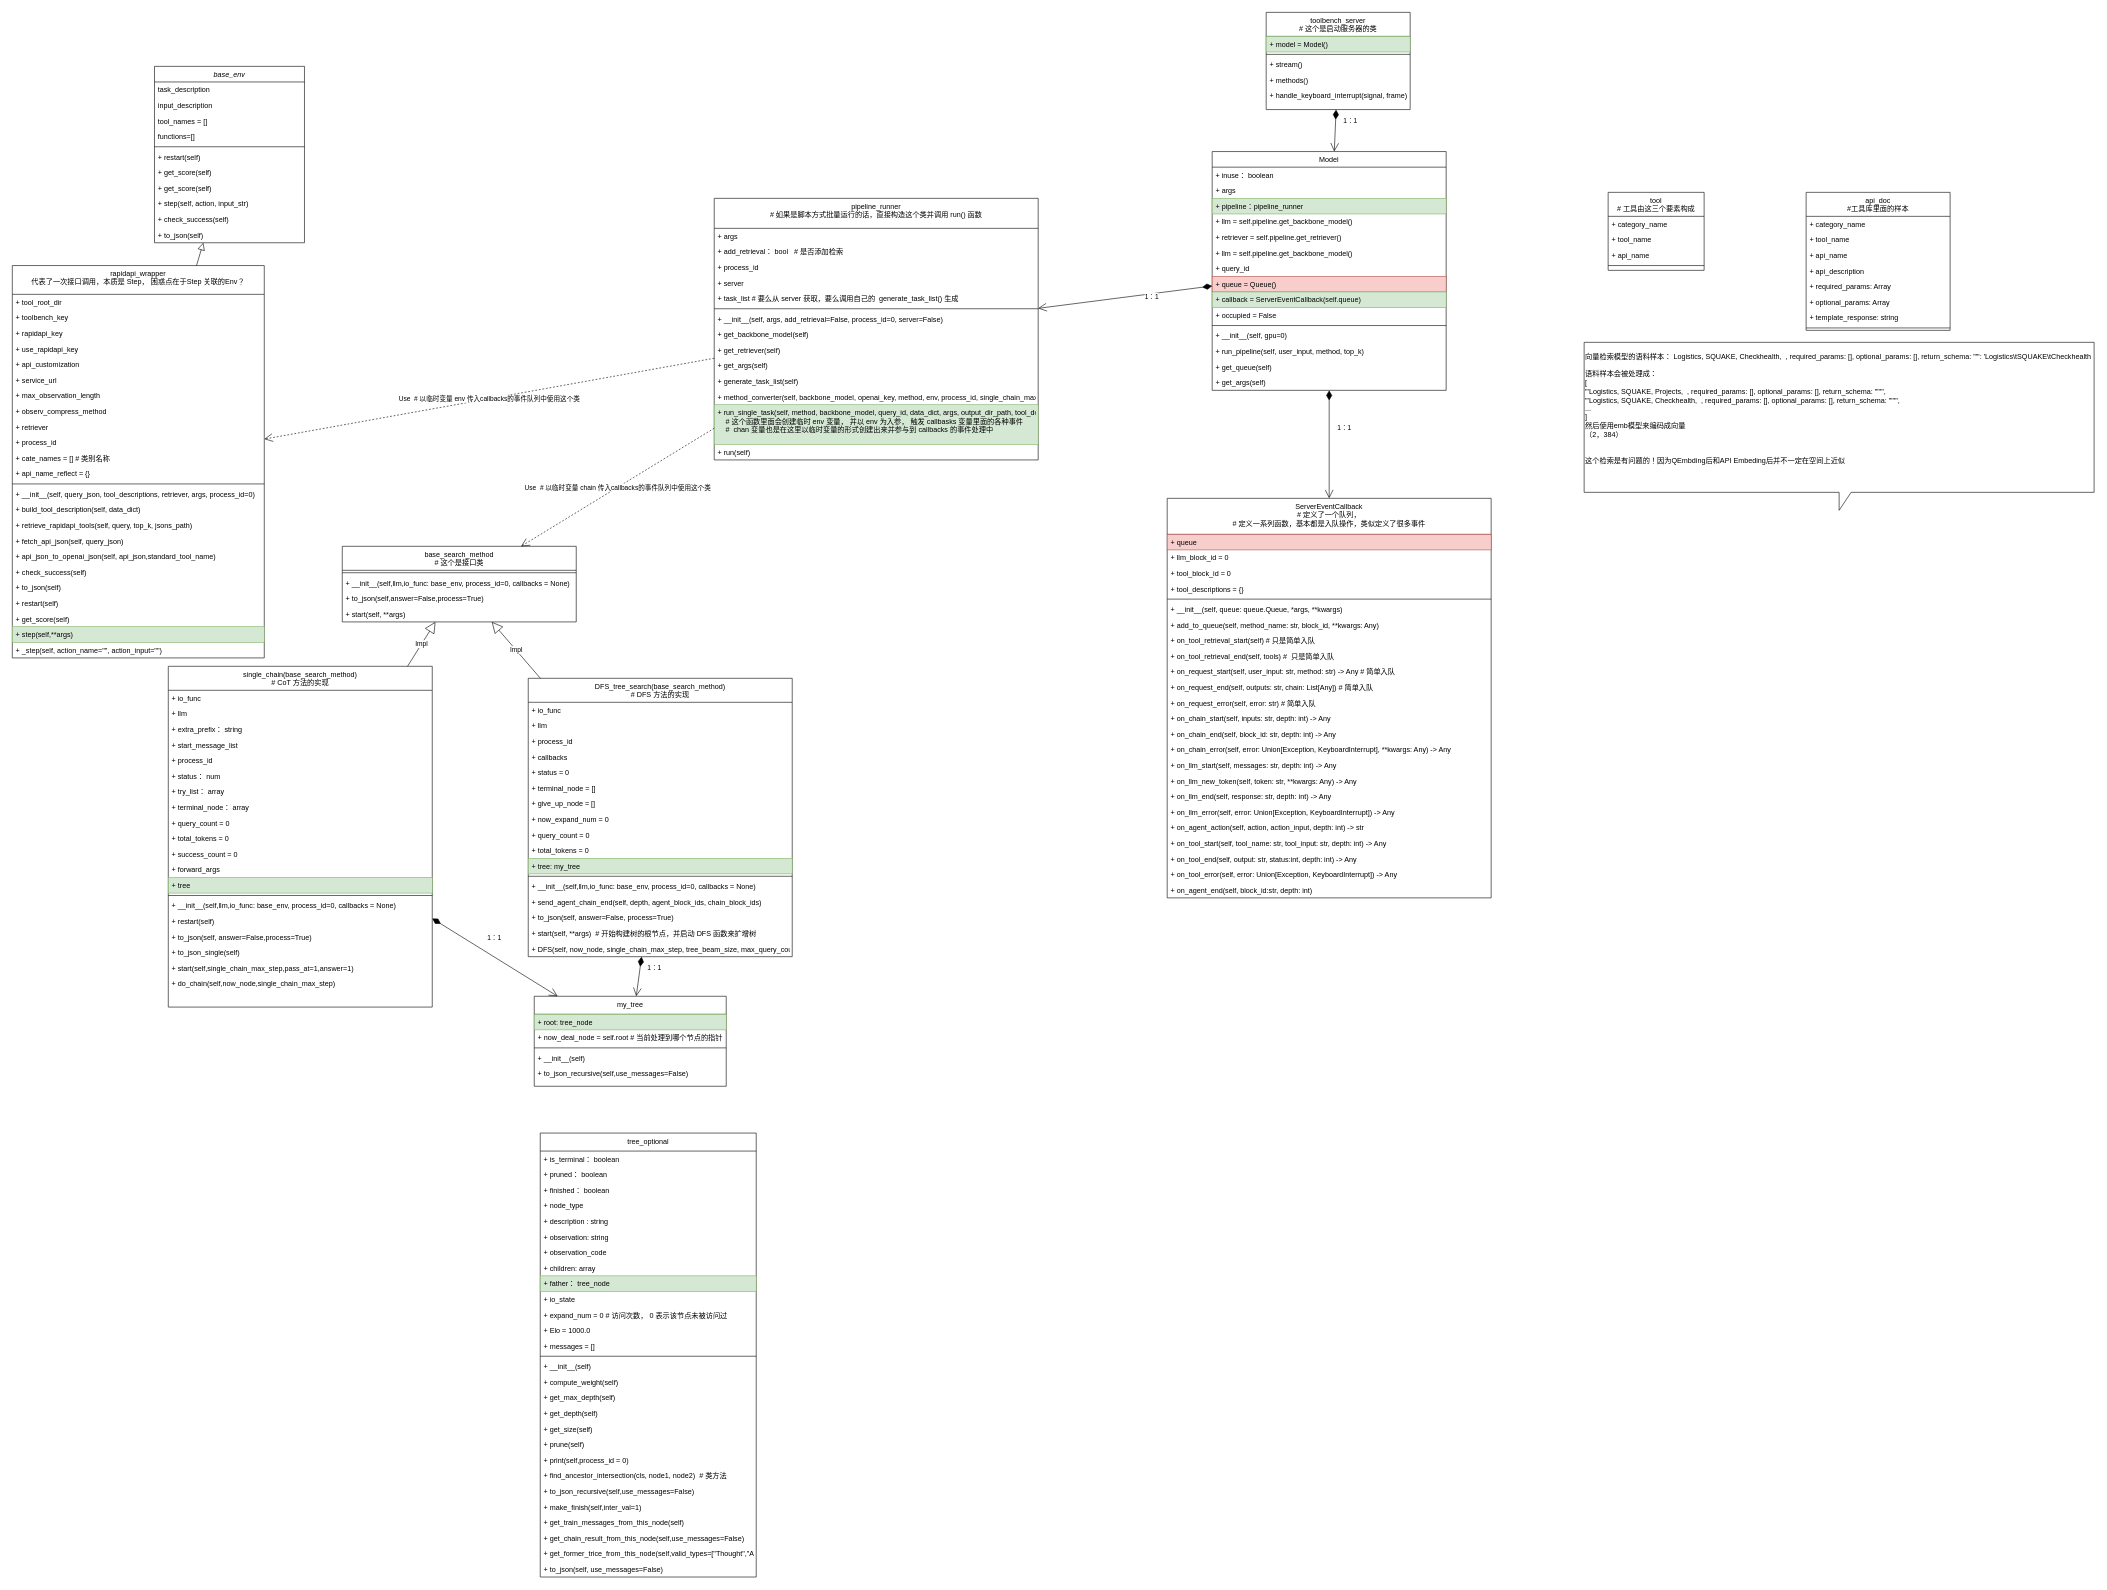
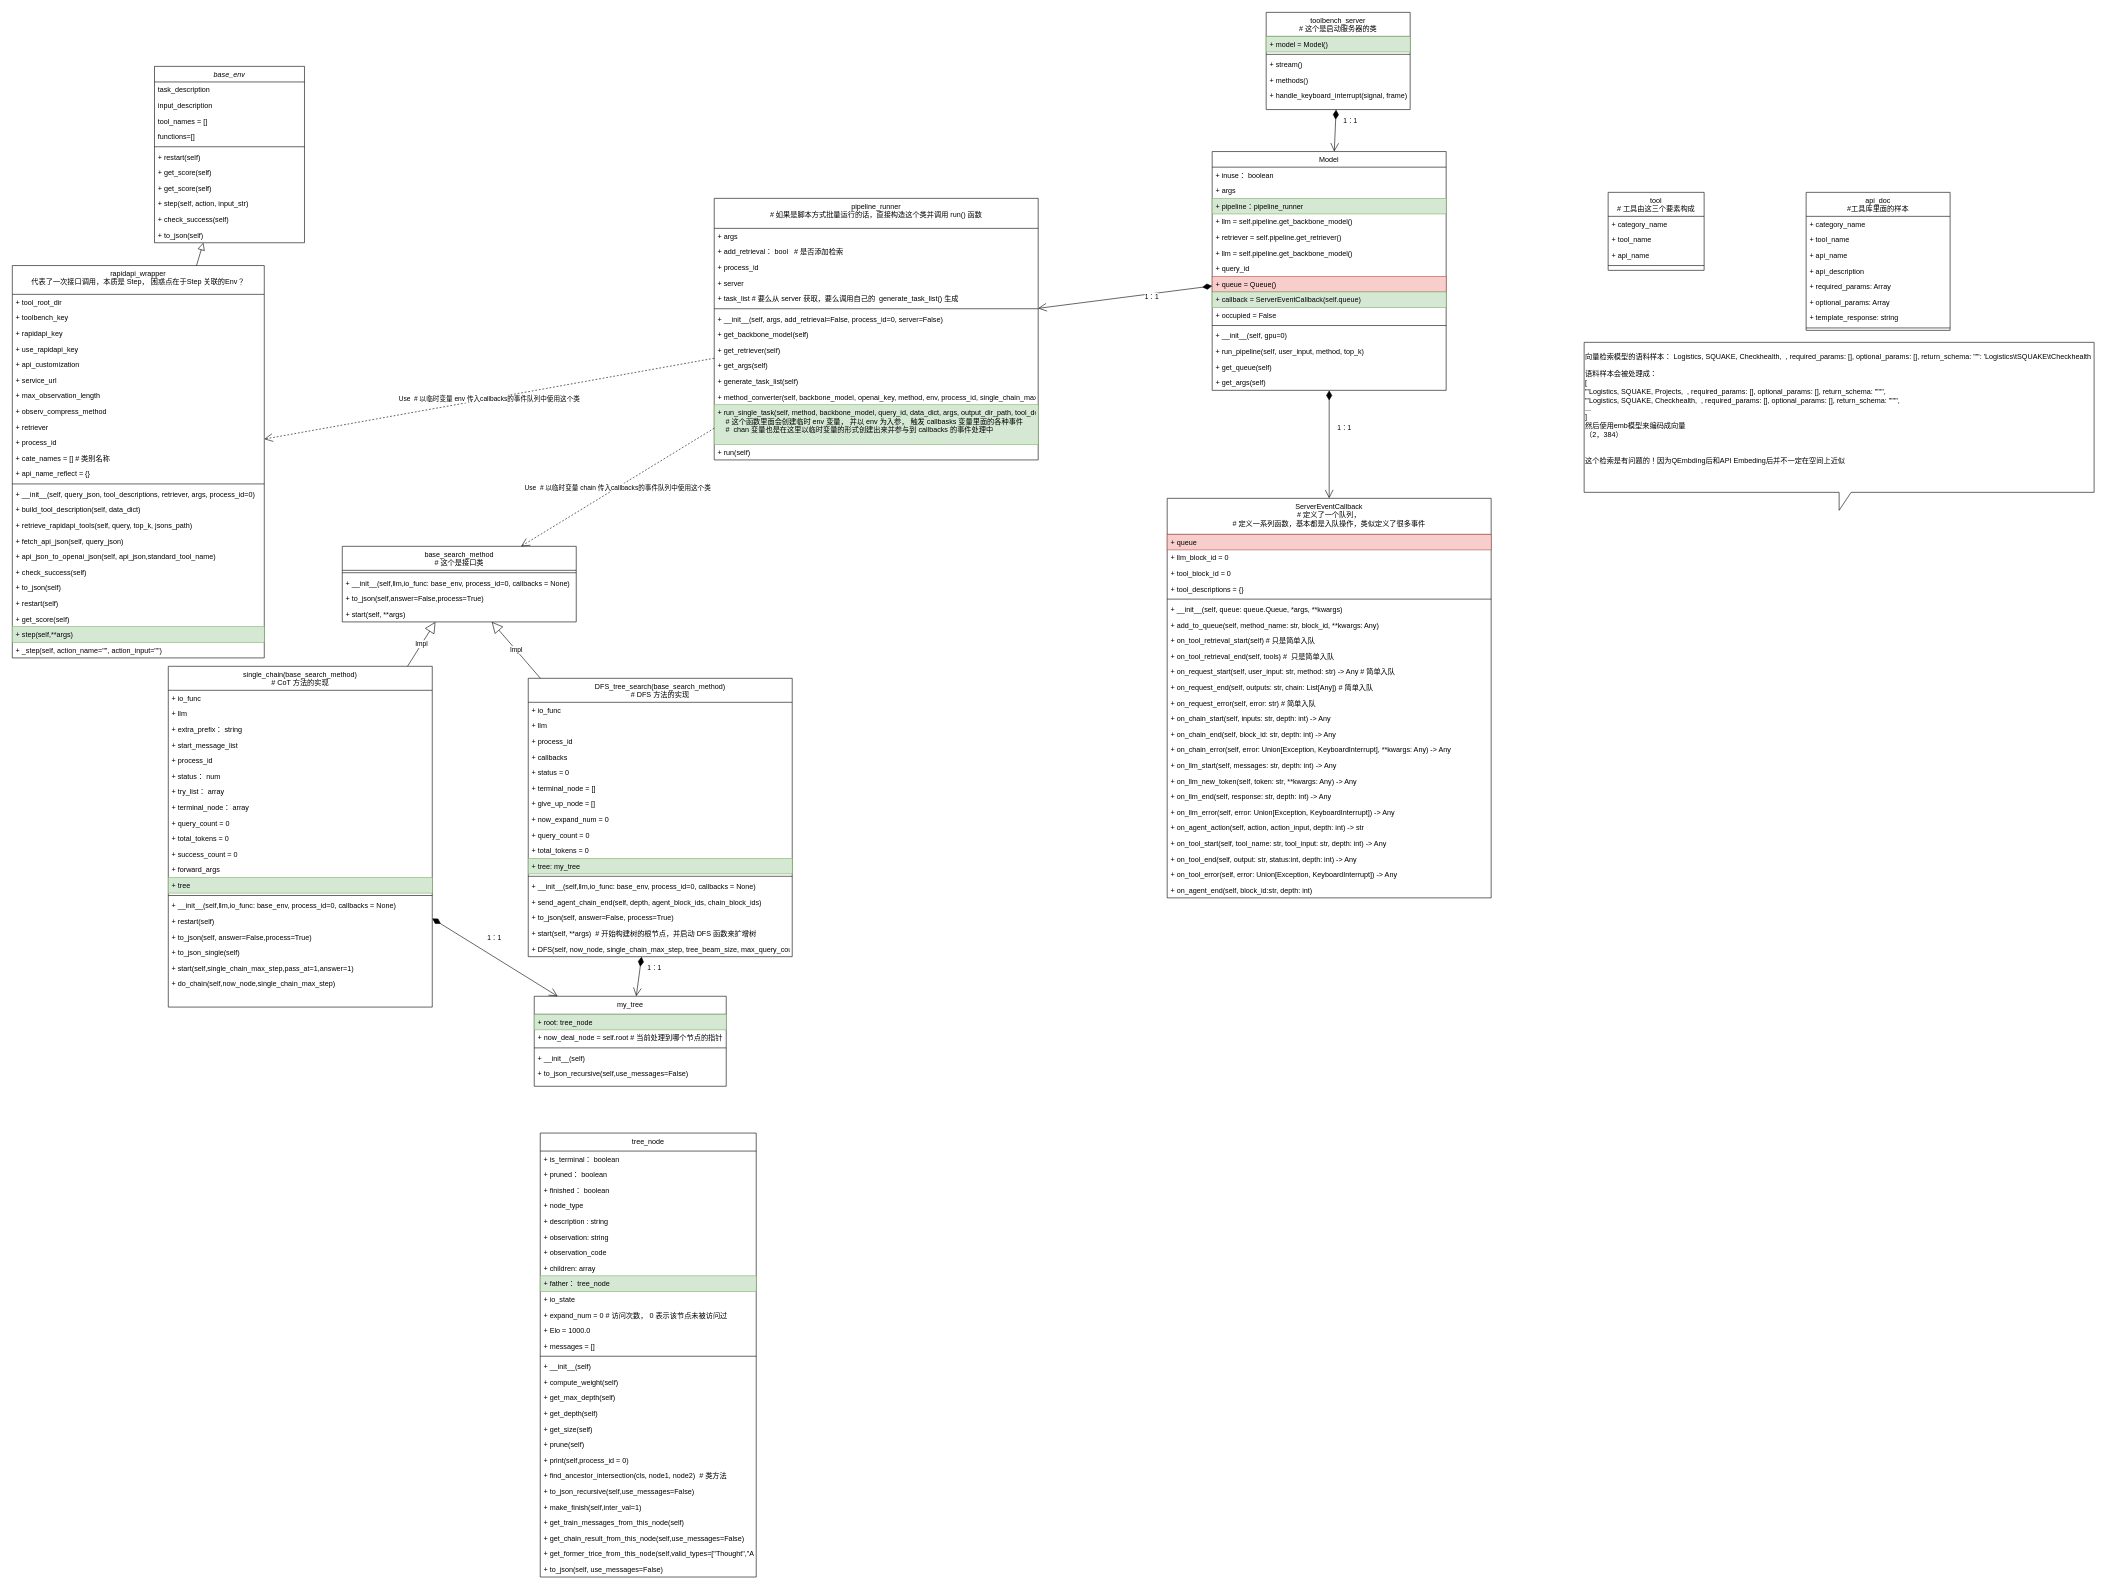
node "tree_optional": label "tree_optional" -> "tree_node"
